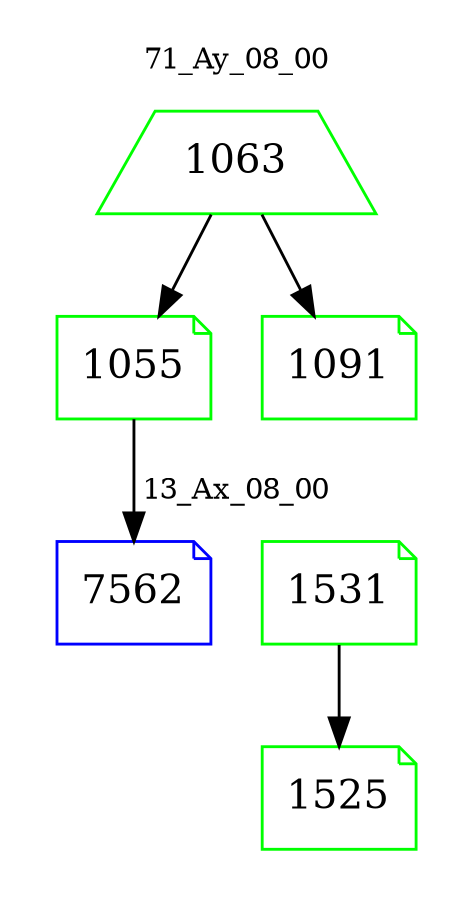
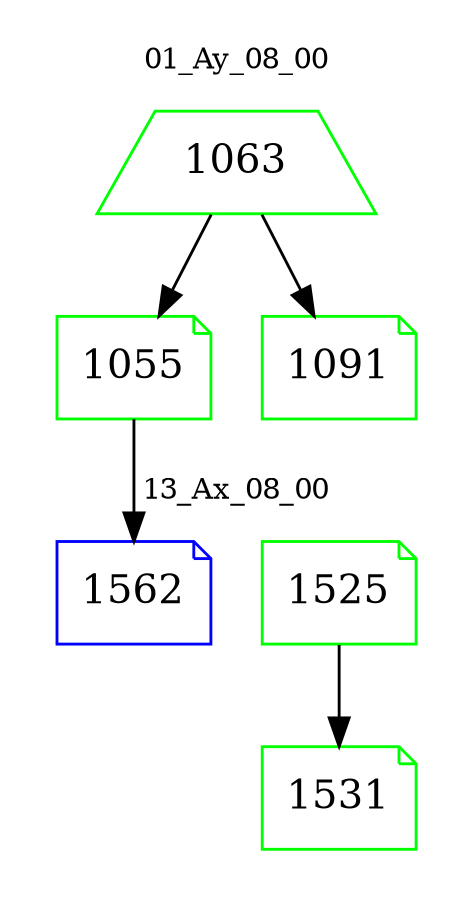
cluster "71_Ay_08_00": label "71_Ay_08_00" -> "01_Ay_08_00"
node "7562": label "7562" -> "1562"
edge "1531" -> "1525": reversed
